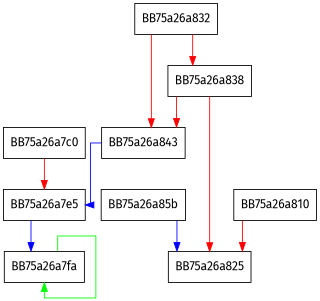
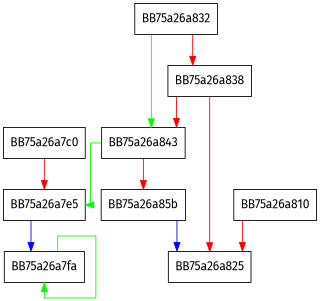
edge "BB75a26a832" -> "BB75a26a843": color red -> green
edge "BB75a26a843" -> "BB75a26a7e5": color blue -> green
edge "BB75a26a843" -> "BB75a26a85b": added
